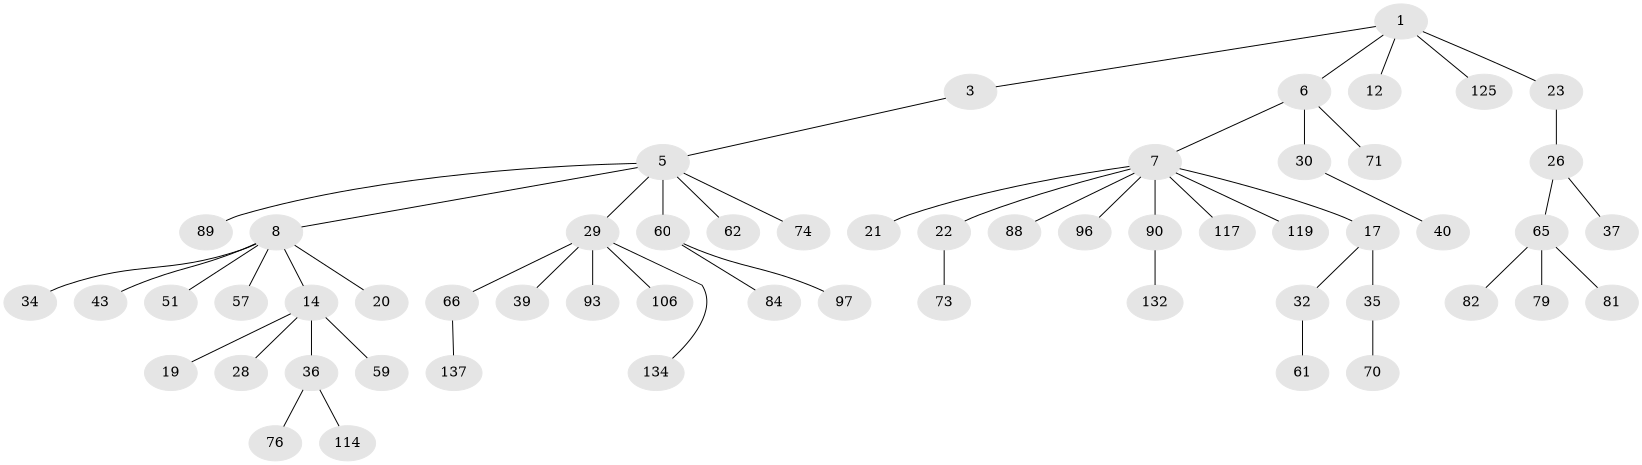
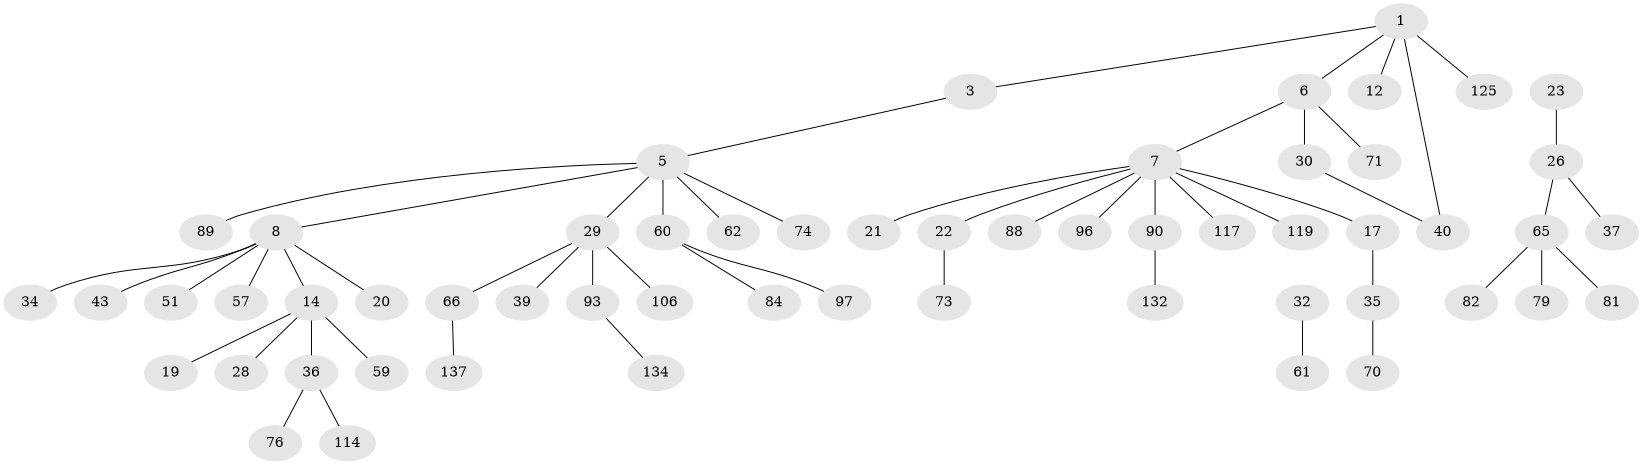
edge "1" -- "23": now "1" -- "40"
edge "17" -- "32": removed
edge "29" -- "134": now "93" -- "134"
